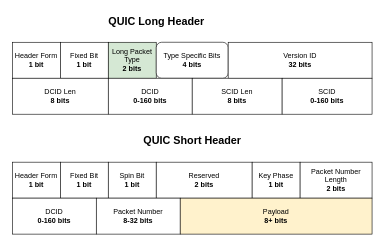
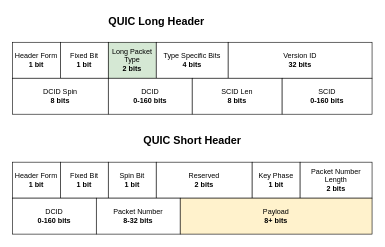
node "Type Specific Bits 4 bits": shape rounded rectangle -> rectangle
node "DCID Len 8 bits": label "DCID Len 8 bits" -> "DCID Spin 8 bits"
